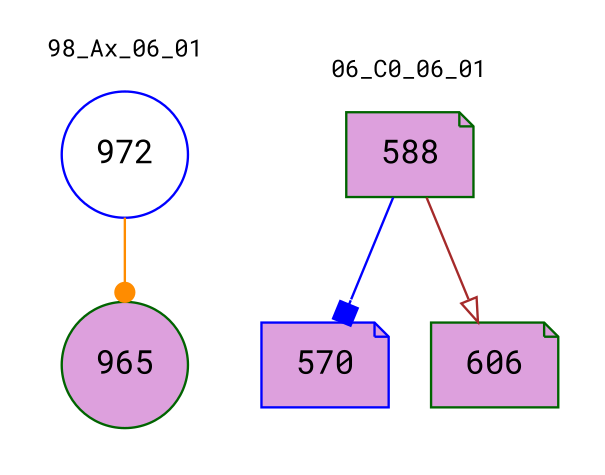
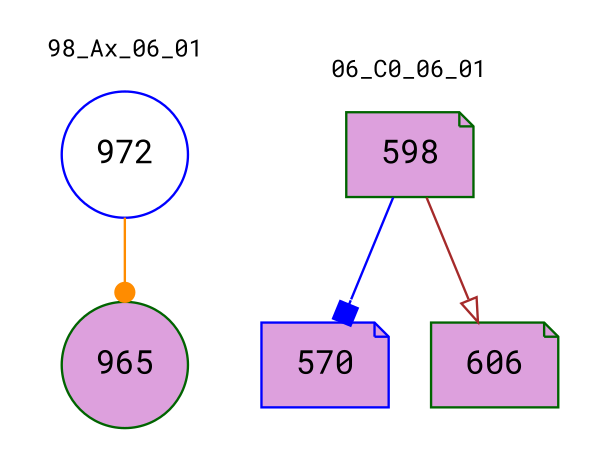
node "588": label "588" -> "598"
